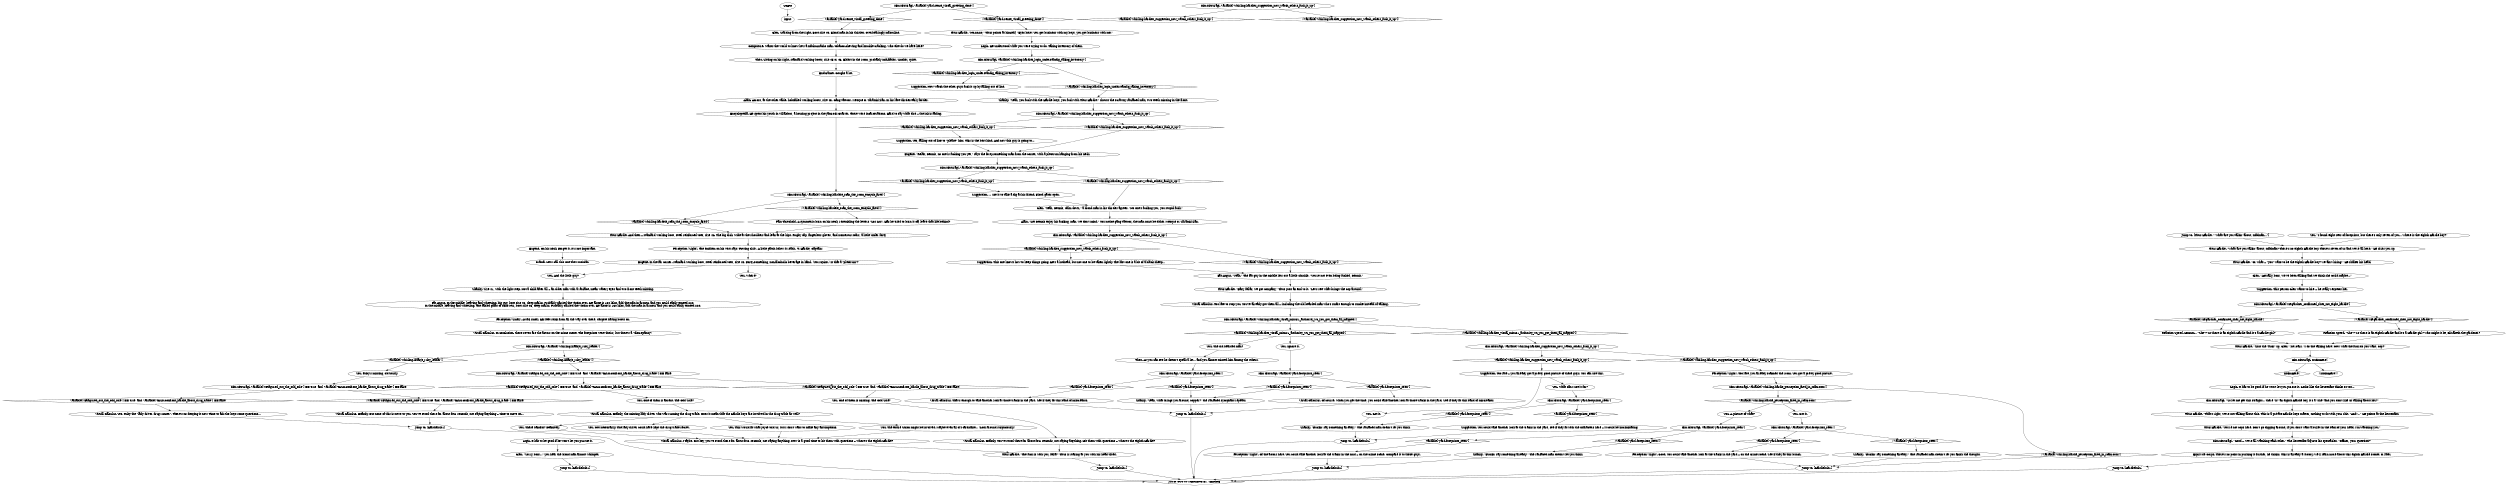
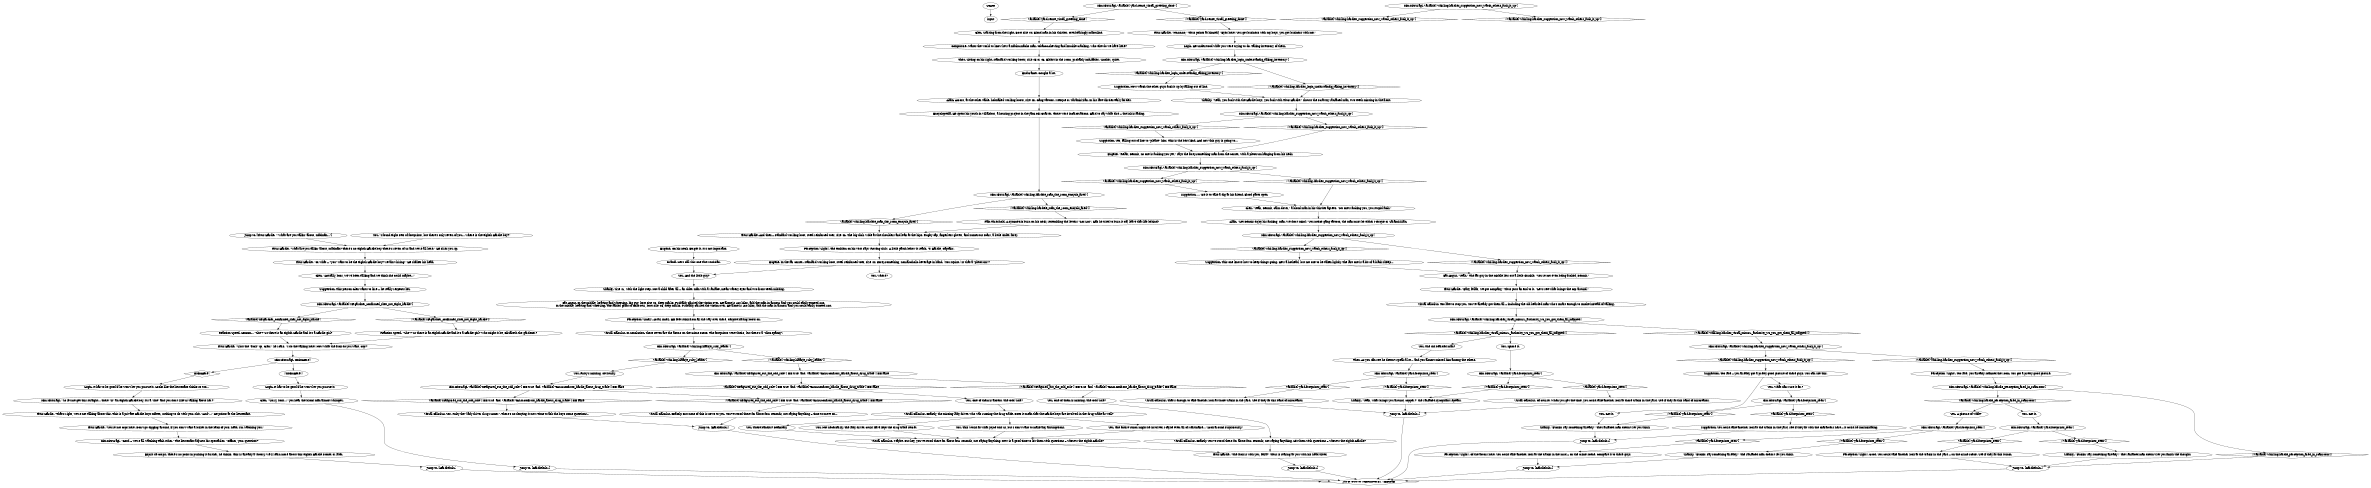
edge "!(IsKimHere())" -> "Logic: It has to be good if he won't let you pursue it.": added
